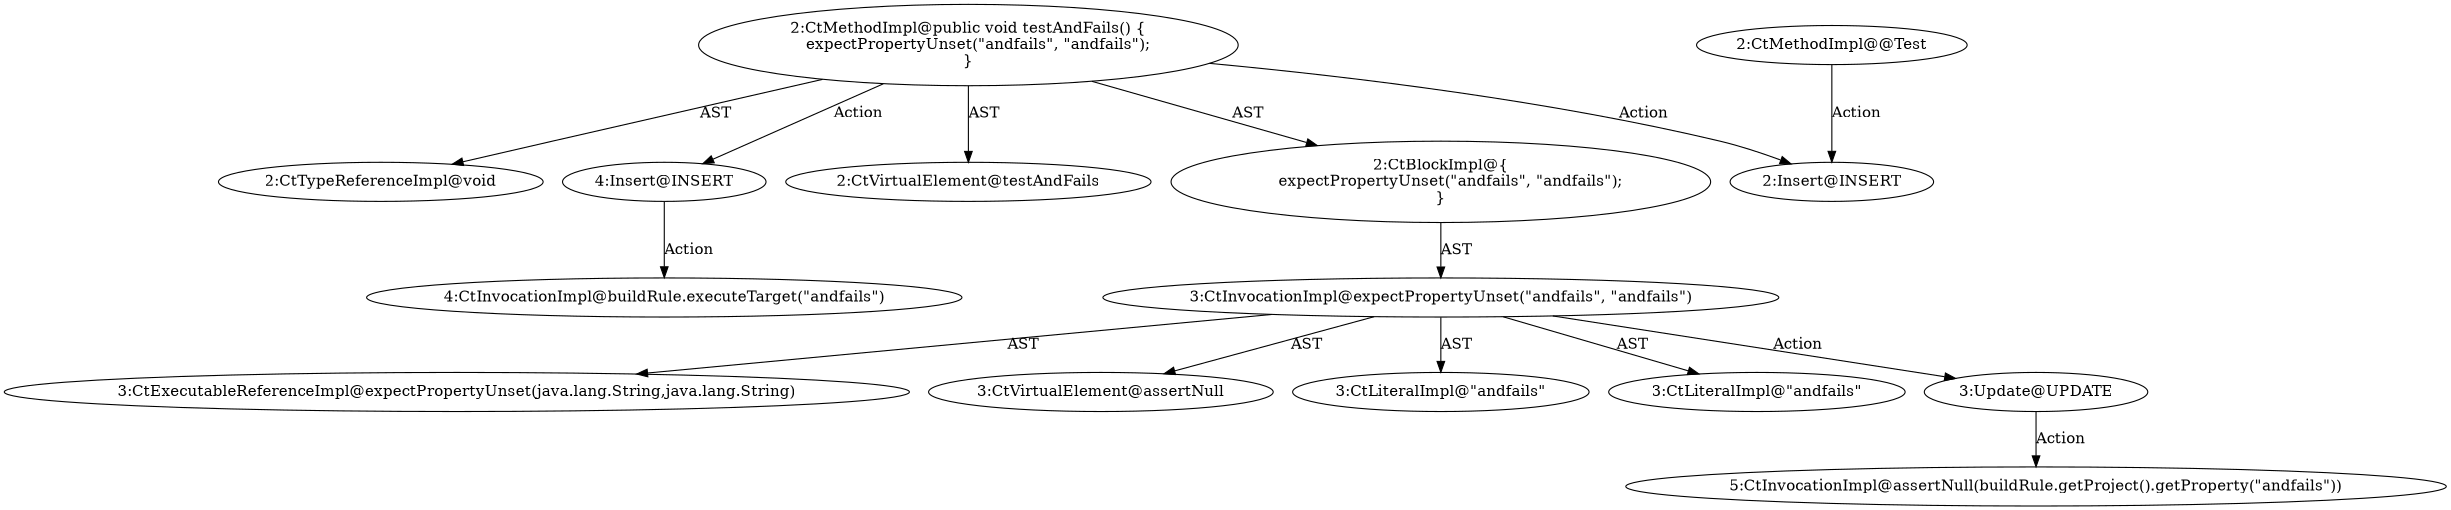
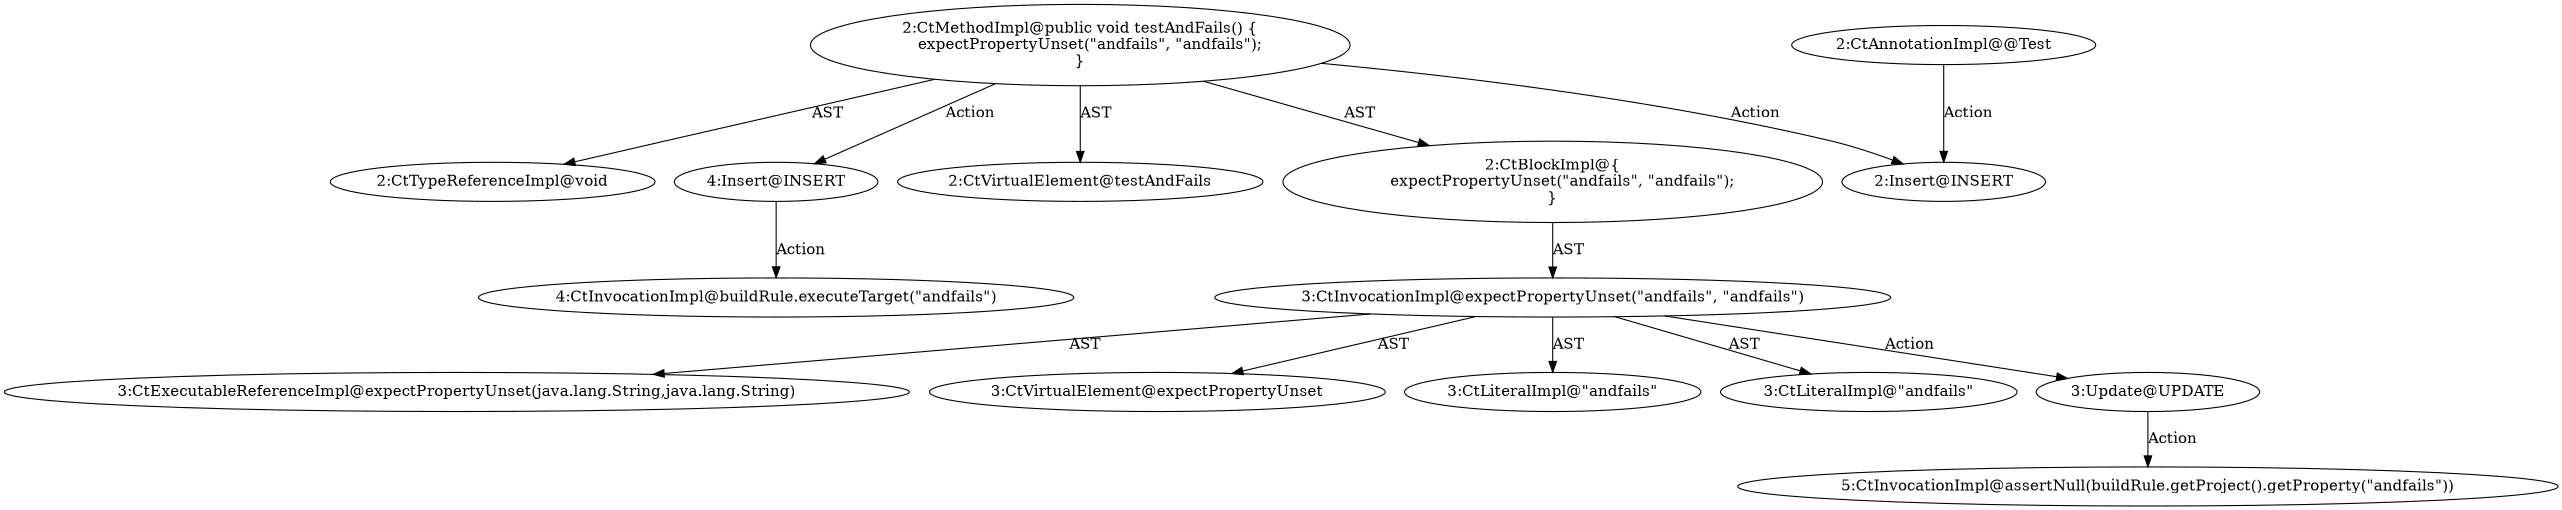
node "2:CtMethodImpl@@Test": label "2:CtMethodImpl@@Test" -> "2:CtAnnotationImpl@@Test"
node "3:CtVirtualElement@assertNull": label "3:CtVirtualElement@assertNull" -> "3:CtVirtualElement@expectPropertyUnset"
